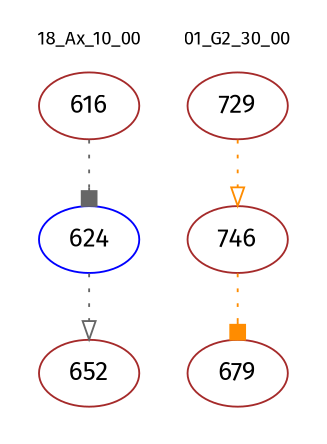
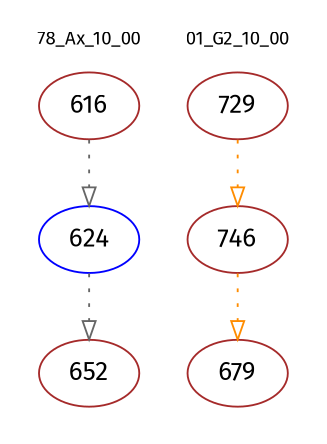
cluster "18_Ax_10_00": label "18_Ax_10_00" -> "78_Ax_10_00"
cluster "01_G2_30_00": label "01_G2_30_00" -> "01_G2_10_00"
edge "616" -> "624": arrowhead box -> onormal
edge "746" -> "679": arrowhead box -> onormal
